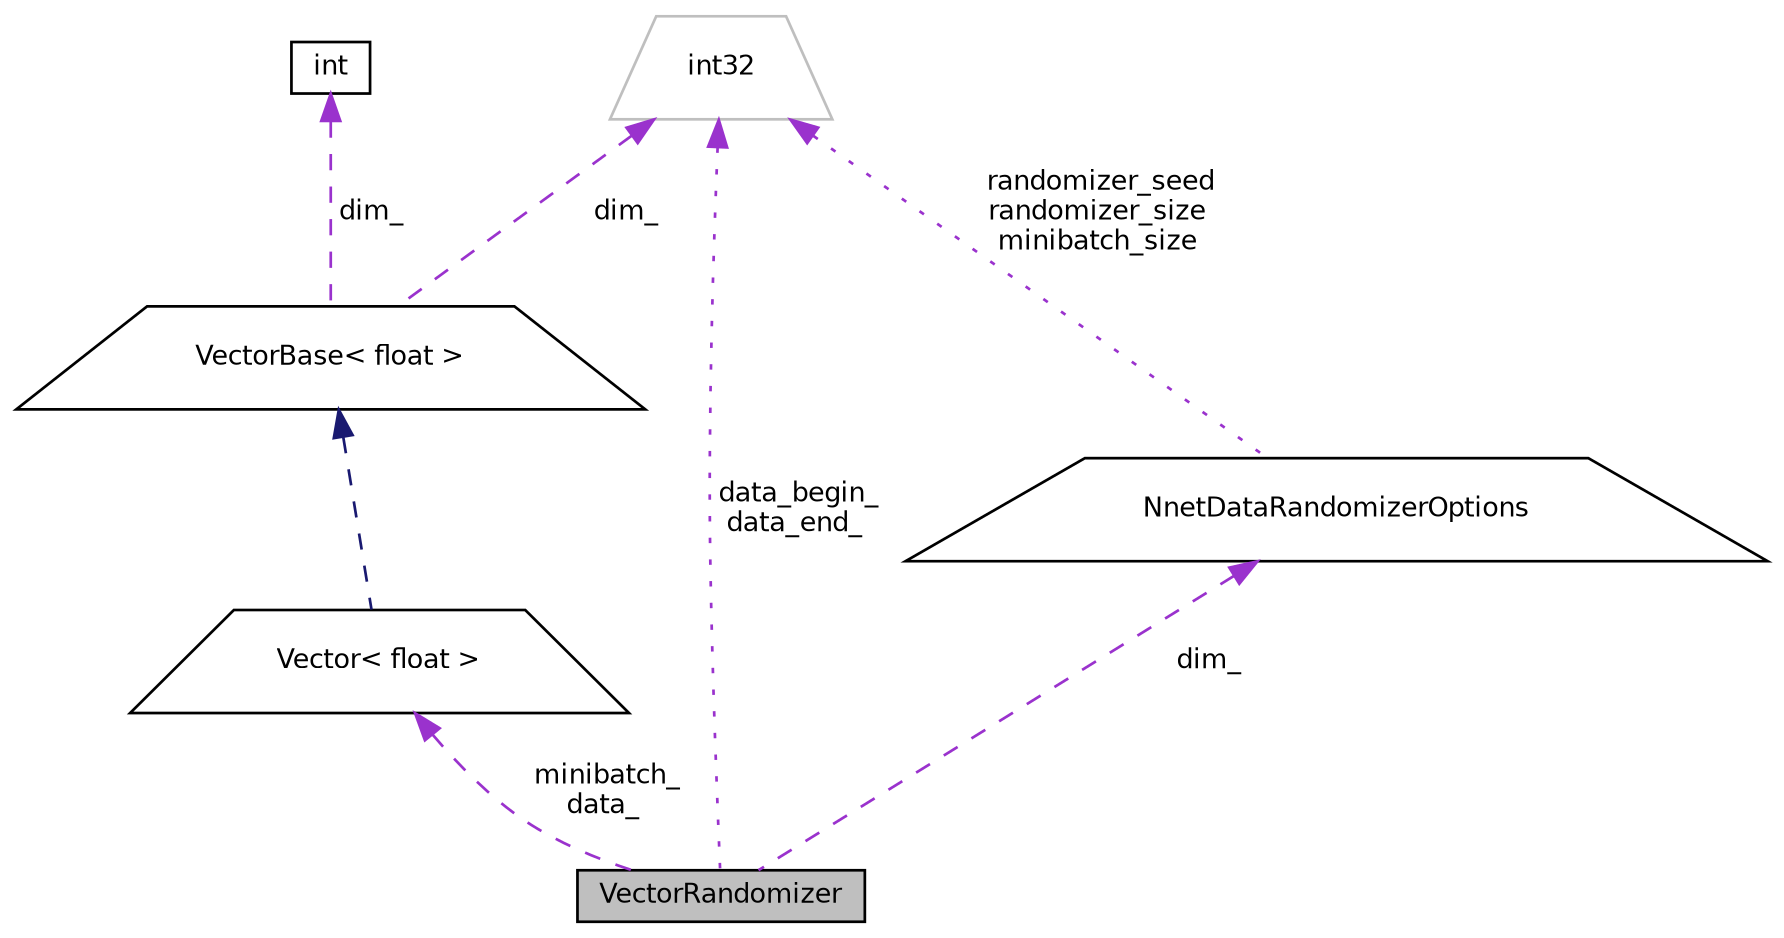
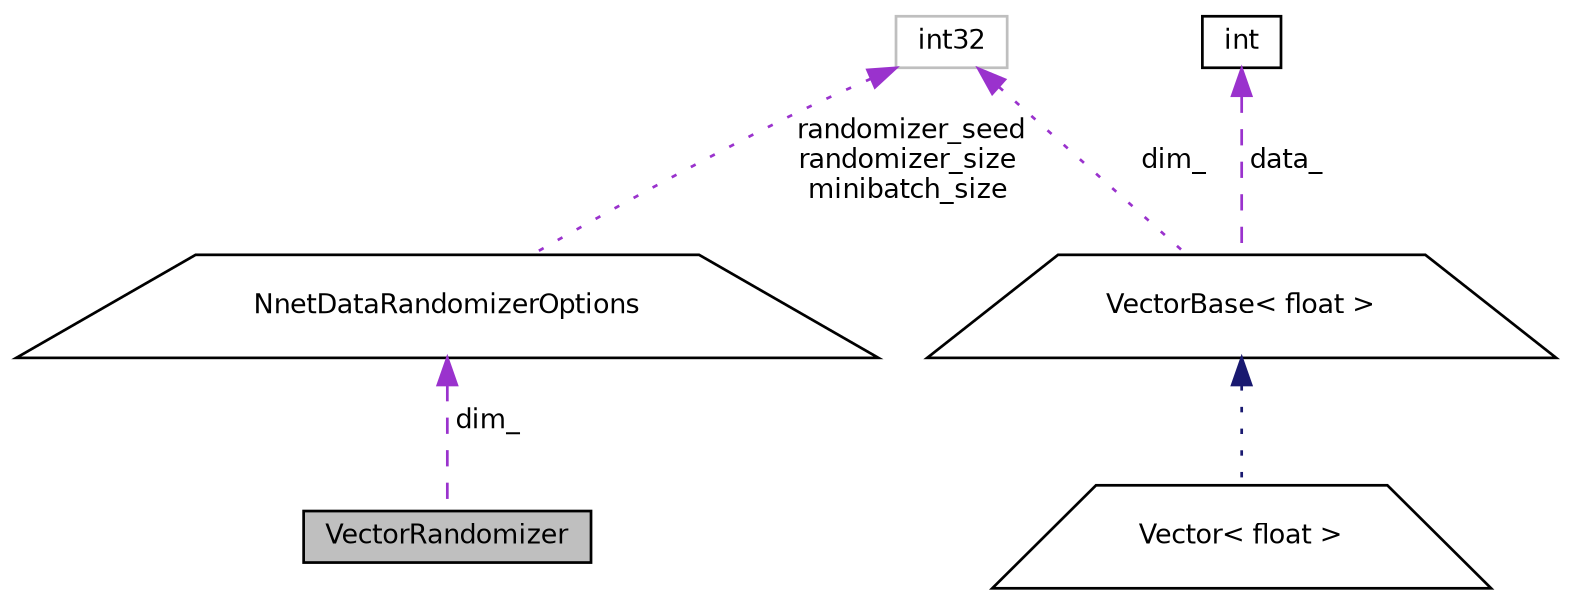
node "int32": shape trapezium -> box
edge "VectorBase< float >" -> "int": label " dim_" -> " data_"
edge "VectorBase< float >" -> "int32": style dashed -> dotted
edge "VectorRandomizer" -> "int32": removed, label "data_begin_ data_end_"
edge "Vector< float >" -> "VectorBase< float >": style dashed -> dotted
edge "VectorRandomizer" -> "Vector< float >": removed, label "minibatch_ data_"
